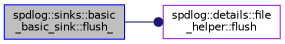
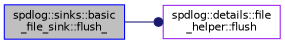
node "spdlog::sinks::basic _basic_sink::flush_": label "spdlog::sinks::basic _basic_sink::flush_" -> "spdlog::sinks::basic _file_sink::flush_"
